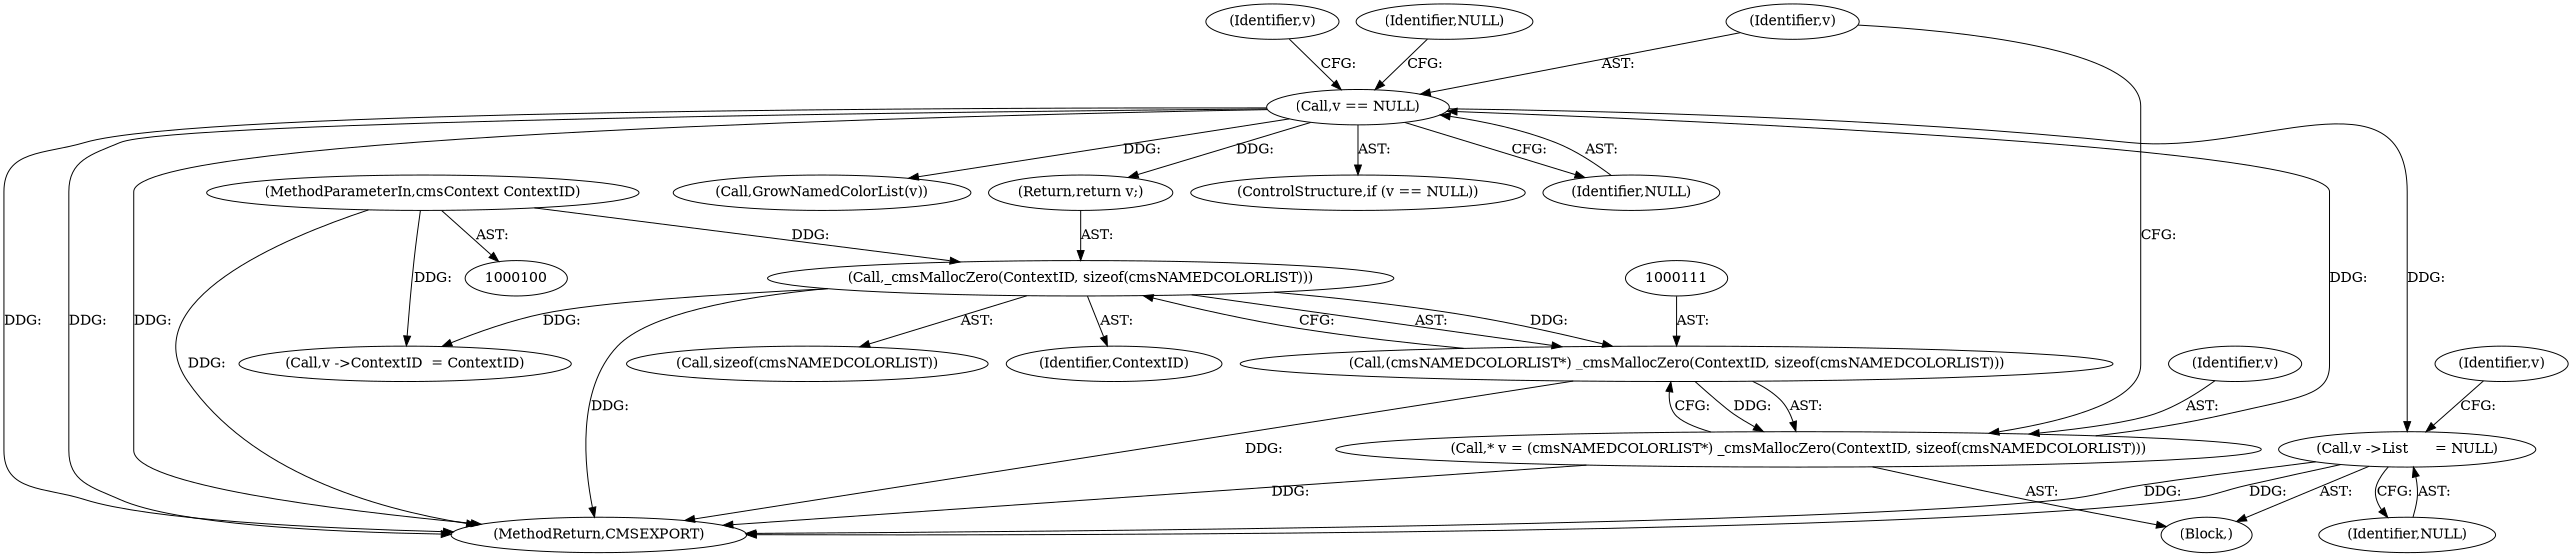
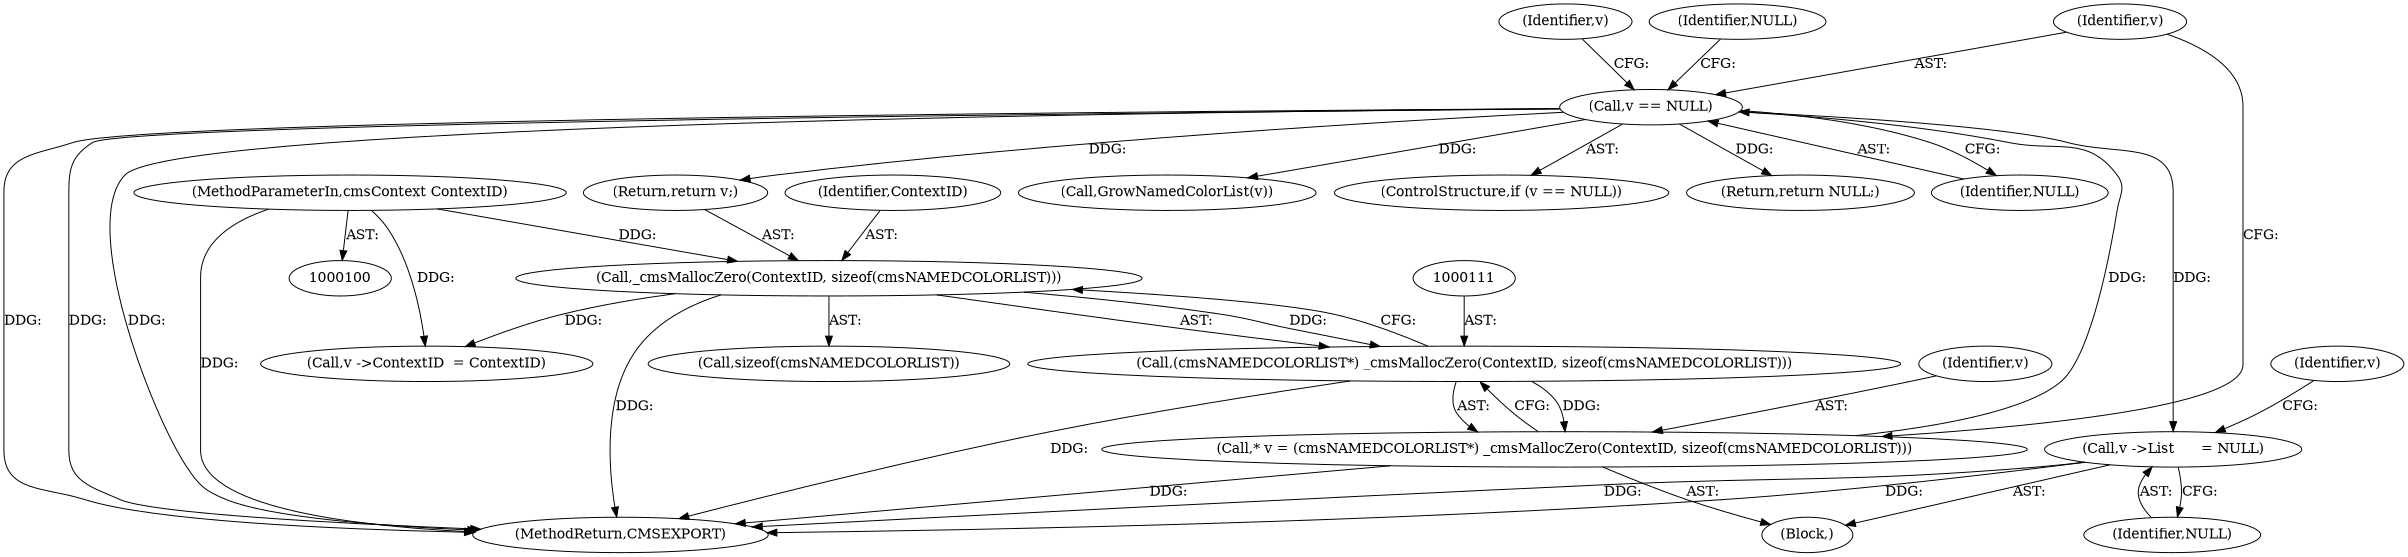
node "(Return,return NULL;)": added
edge "(Call,_cmsMallocZero(ContextID, sizeof(cmsNAMEDCOLORLIST)))" -> "(Identifier,ContextID)": reversed
